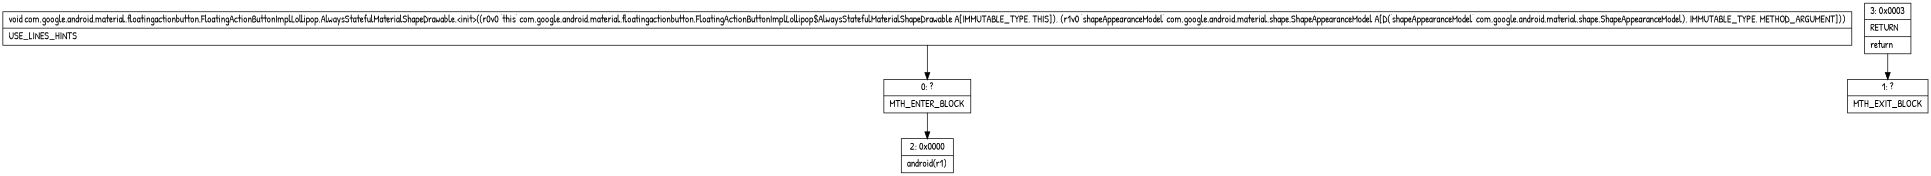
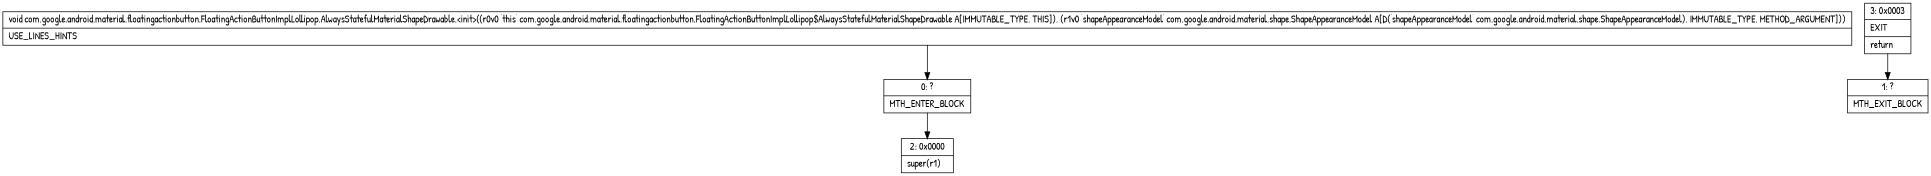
node "3: 0x0003": text "RETURN" -> "EXIT"
node "2: 0x0000": text "android(r1)" -> "super(r1)"
